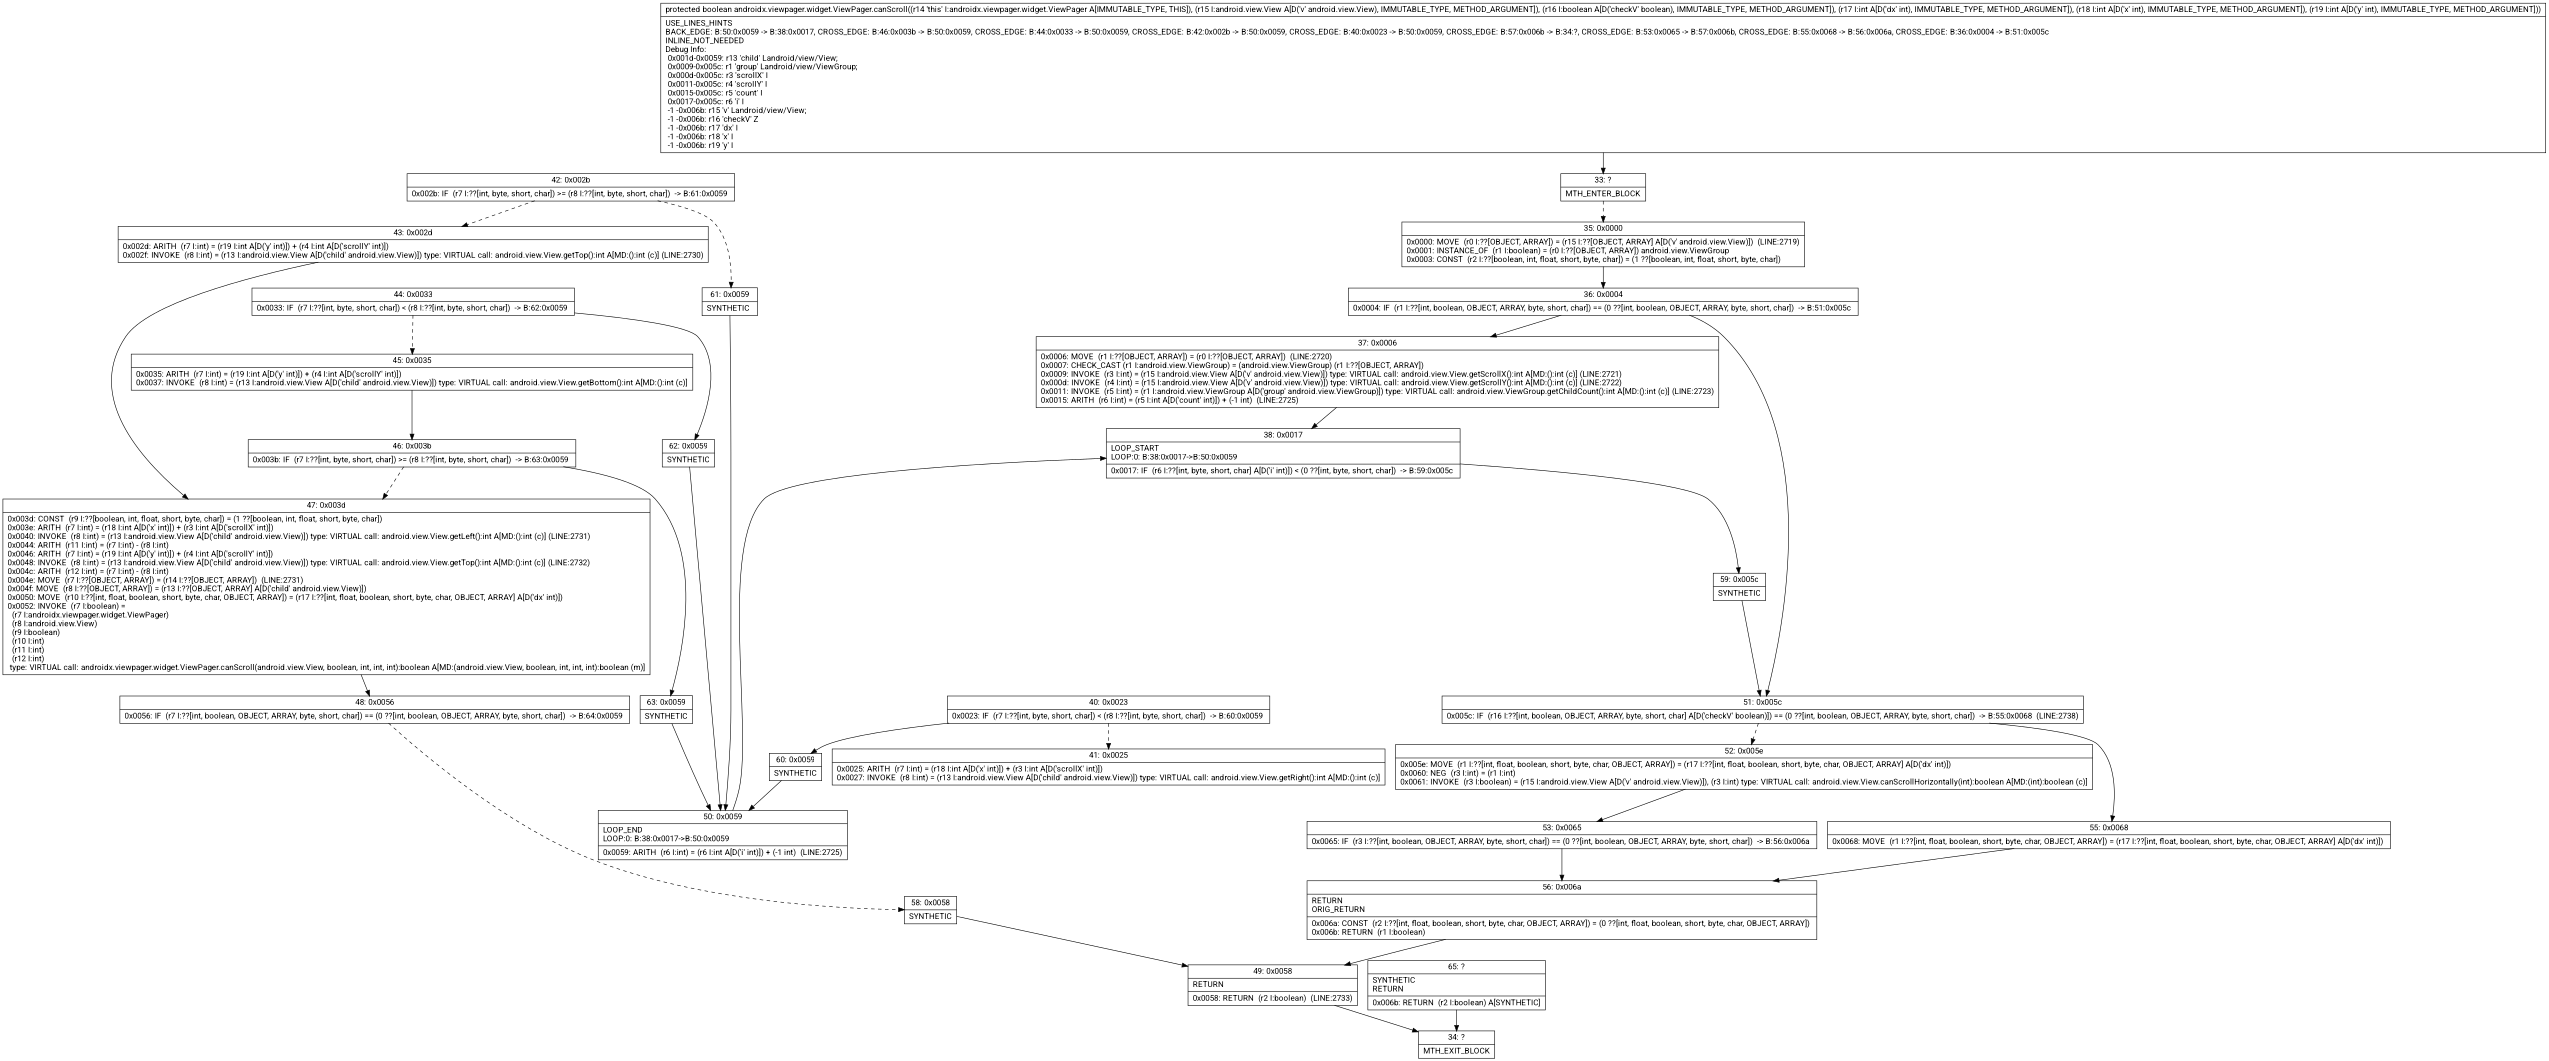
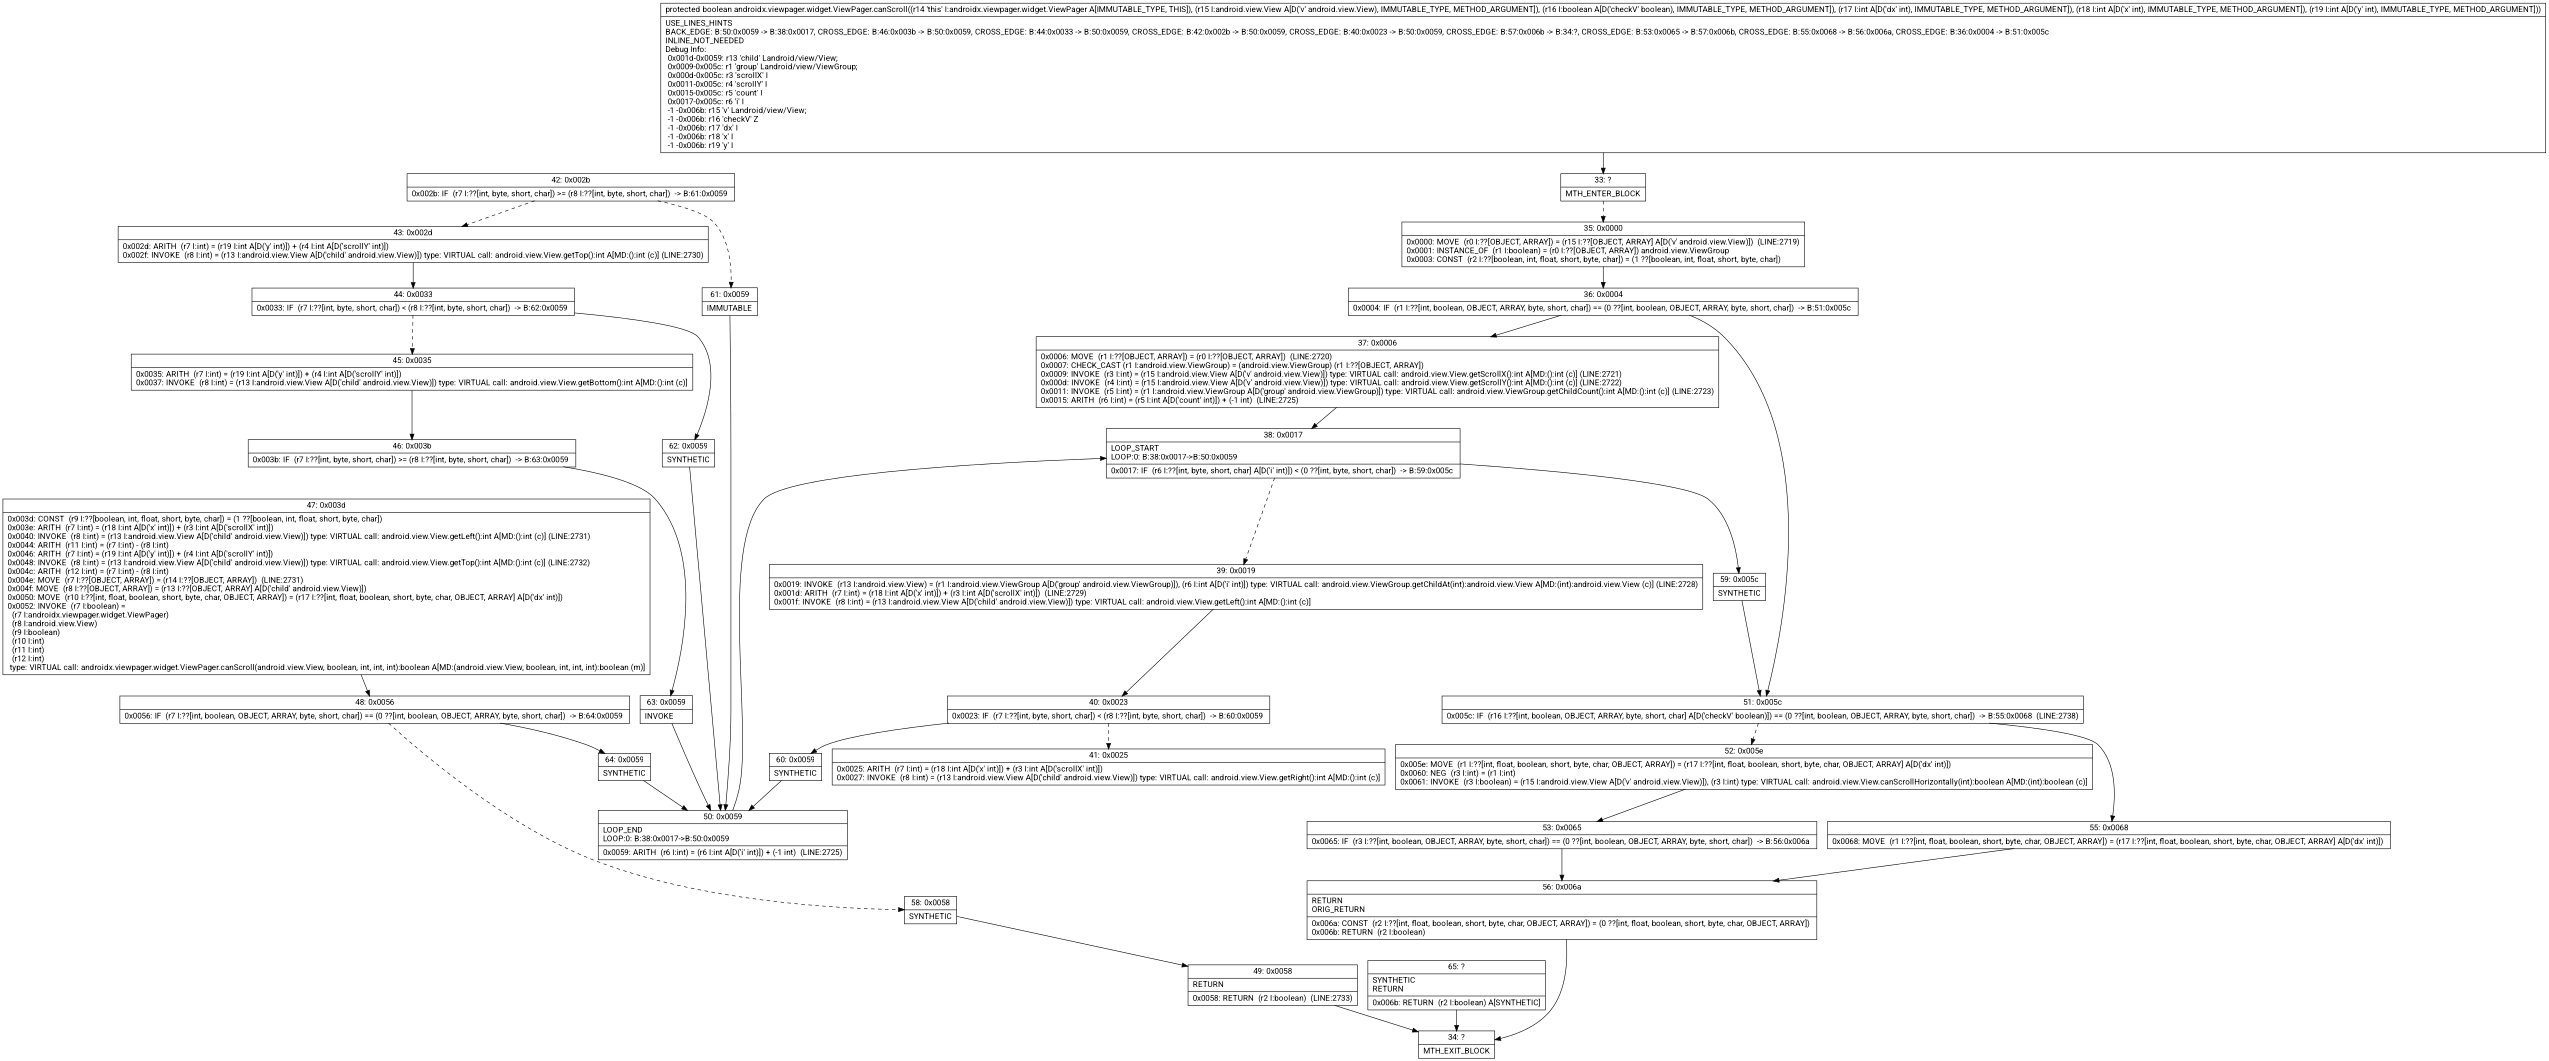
node "61: 0x0059": text "SYNTHETIC" -> "IMMUTABLE"
edge "43: 0x002d" -> "47: 0x003d": now "43: 0x002d" -> "44: 0x0033"
edge "46: 0x003b" -> "47: 0x003d": removed
node "39: 0x0019": added
node "63: 0x0059": text "SYNTHETIC" -> "INVOKE"
node "64: 0x0059": added
node "56: 0x006a": text "0x006b: RETURN  (r1 I:boolean)" -> "0x006b: RETURN  (r2 I:boolean)"
edge "56: 0x006a" -> "49: 0x0058": now "56: 0x006a" -> "34: ?"
